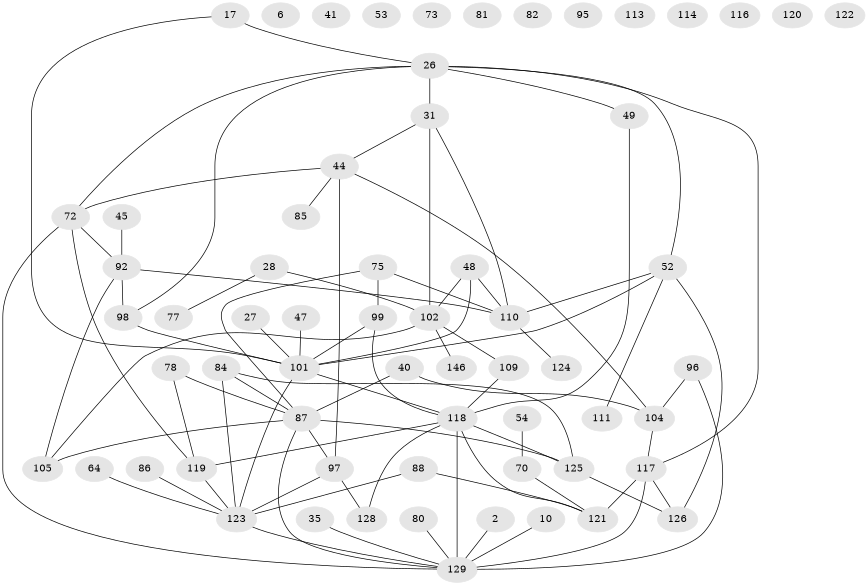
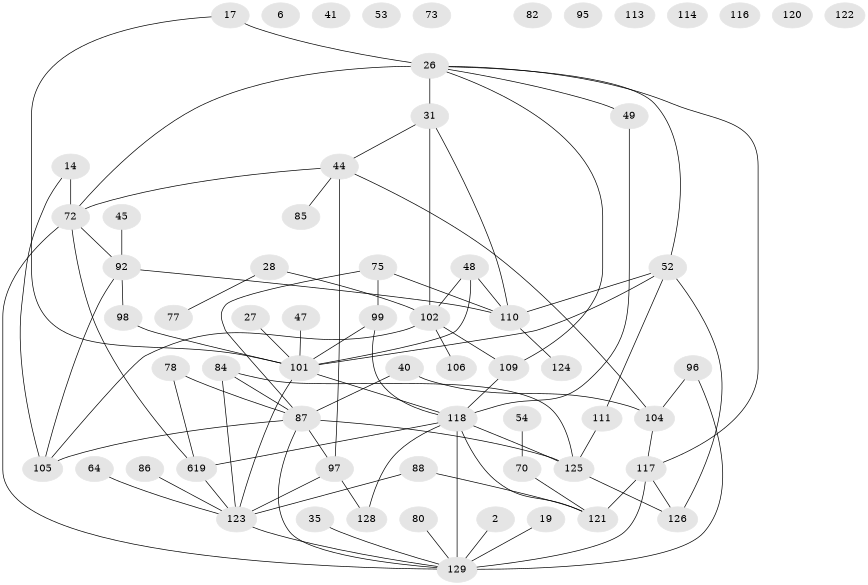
node "81": removed
edge "26" -- "98": now "26" -- "109"
node "14": added
node "146": label "146" -> "106"
edge "111" -- "125": added
node "119": label "119" -> "619"
node "10": label "10" -> "19"
